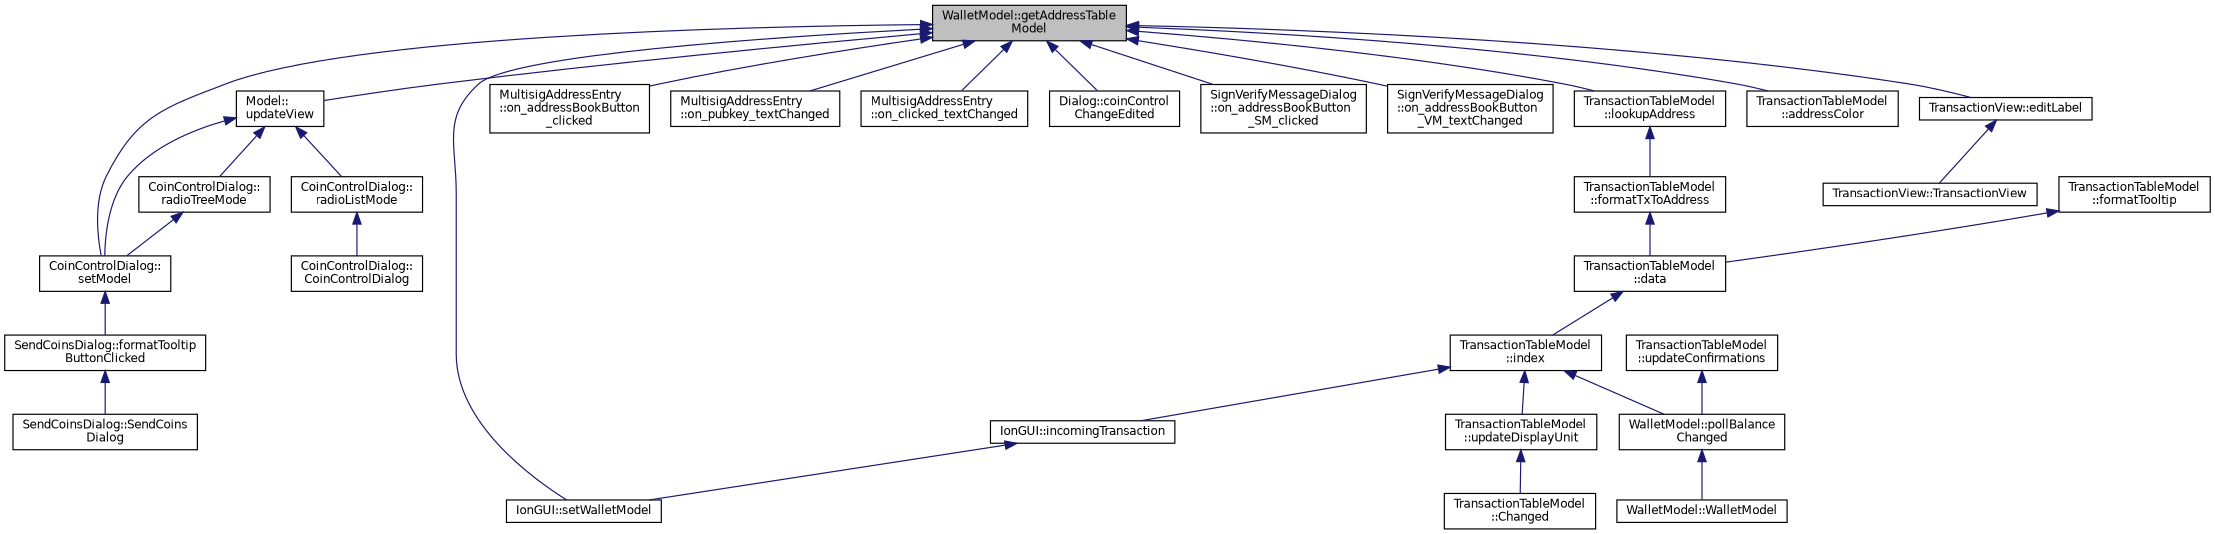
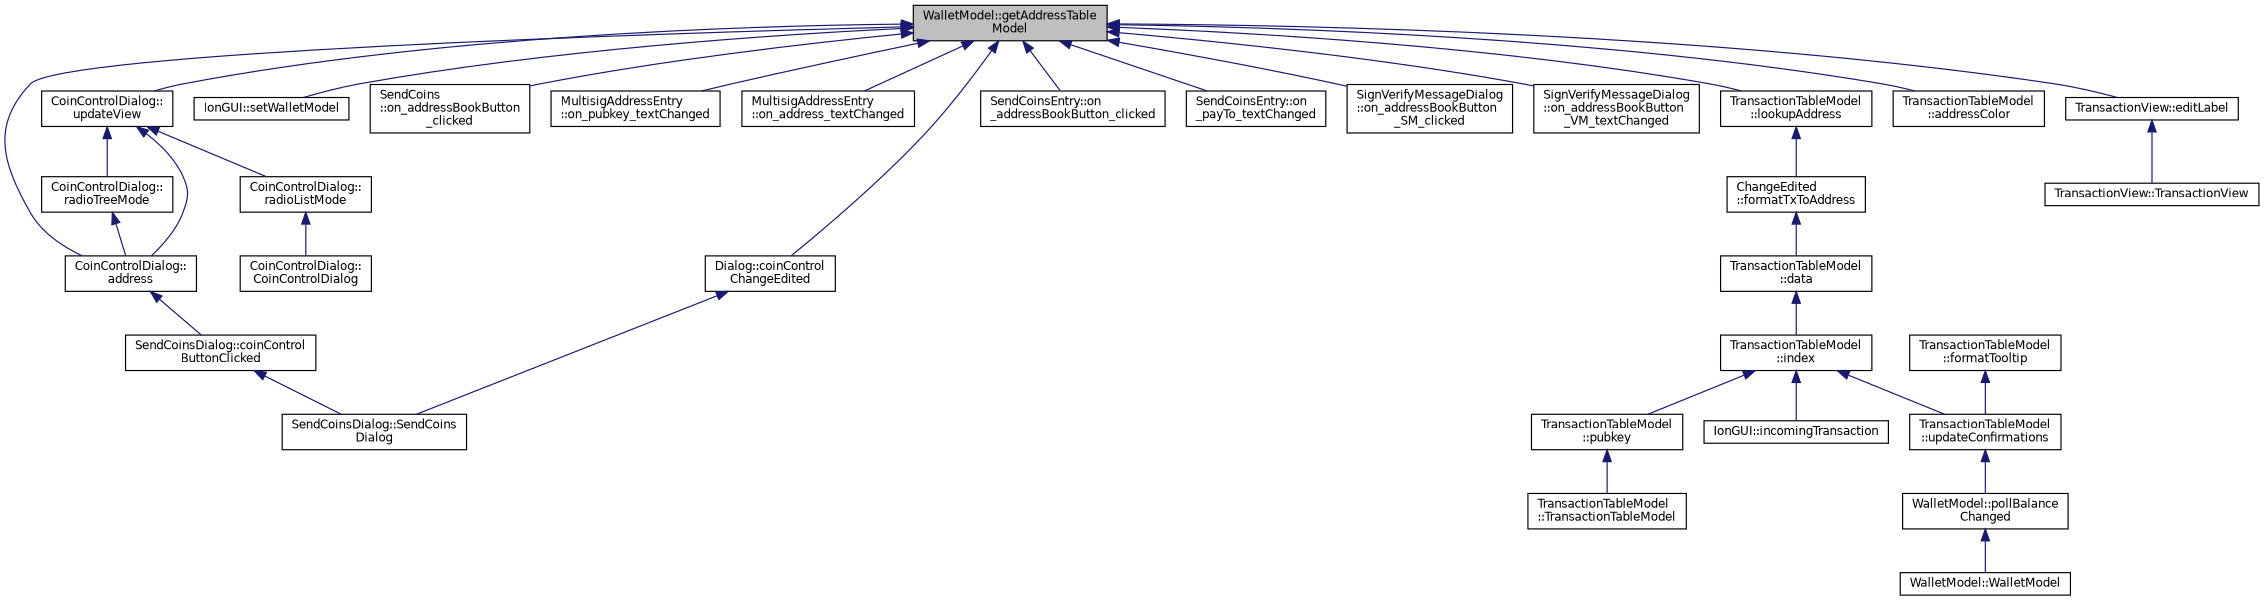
node "Model:: updateView": label "Model:: updateView" -> "CoinControlDialog:: updateView"
node "MultisigAddressEntry ::on_addressBookButton _clicked": label "MultisigAddressEntry ::on_addressBookButton _clicked" -> "SendCoins ::on_addressBookButton _clicked"
node "MultisigAddressEntry ::on_clicked_textChanged": label "MultisigAddressEntry ::on_clicked_textChanged" -> "MultisigAddressEntry ::on_address_textChanged"
node "SendCoinsEntry::on _addressBookButton_clicked": added
node "SendCoinsEntry::on _payTo_textChanged": added
node "TransactionTableModel ::formatTxToAddress": label "TransactionTableModel ::formatTxToAddress" -> "ChangeEdited ::formatTxToAddress"
edge "TransactionTableModel ::data" -> "TransactionTableModel ::formatTooltip": now "TransactionTableModel ::updateConfirmations" -> "TransactionTableModel ::formatTooltip"
node "CoinControlDialog:: setModel": label "CoinControlDialog:: setModel" -> "CoinControlDialog:: address"
node "SendCoinsDialog::formatTooltip ButtonClicked": label "SendCoinsDialog::formatTooltip ButtonClicked" -> "SendCoinsDialog::coinControl ButtonClicked"
edge "SendCoinsDialog::SendCoins Dialog" -> "Dialog::coinControl ChangeEdited": added
edge "WalletModel::pollBalance Changed" -> "TransactionTableModel ::index": now "TransactionTableModel ::updateConfirmations" -> "TransactionTableModel ::index"
node "TransactionTableModel ::updateDisplayUnit": label "TransactionTableModel ::updateDisplayUnit" -> "TransactionTableModel ::pubkey"
edge "IonGUI::setWalletModel" -> "IonGUI::incomingTransaction": removed
node "TransactionTableModel ::Changed": label "TransactionTableModel ::Changed" -> "TransactionTableModel ::TransactionTableModel"
